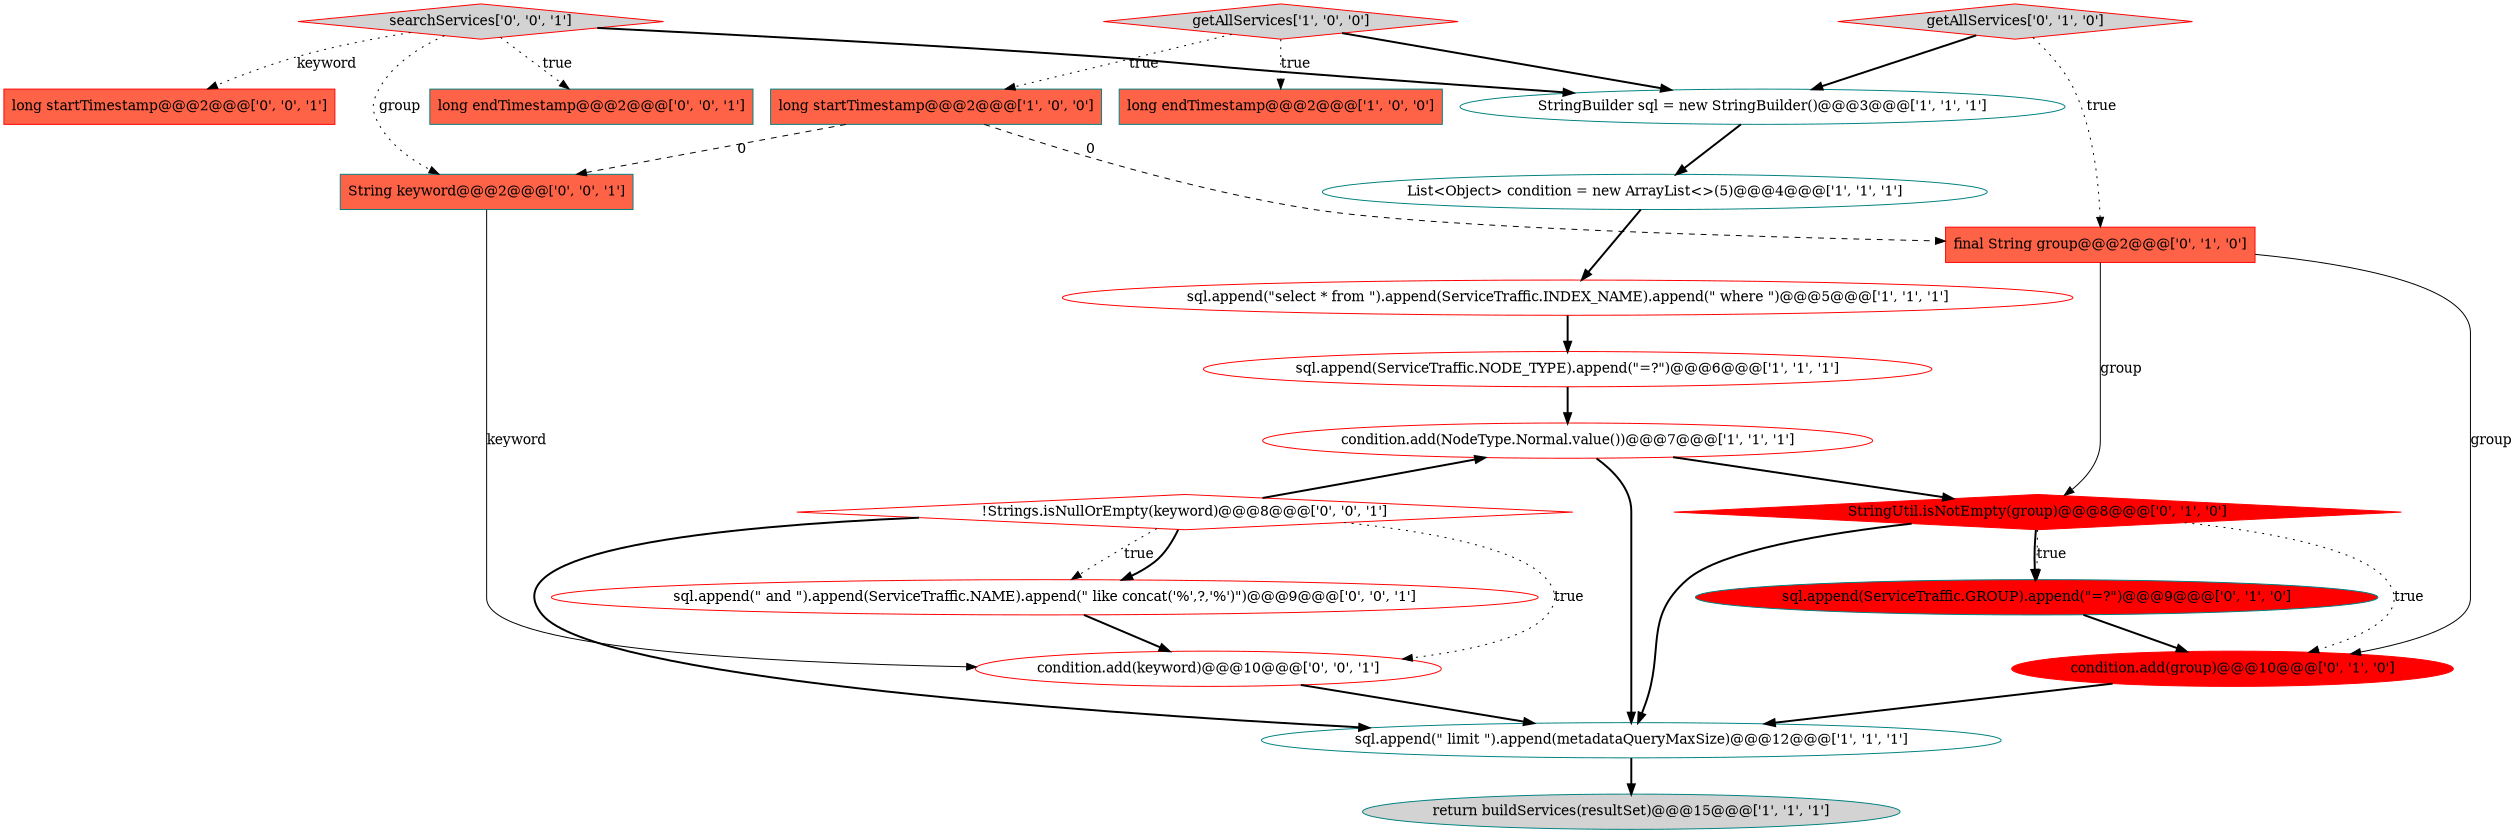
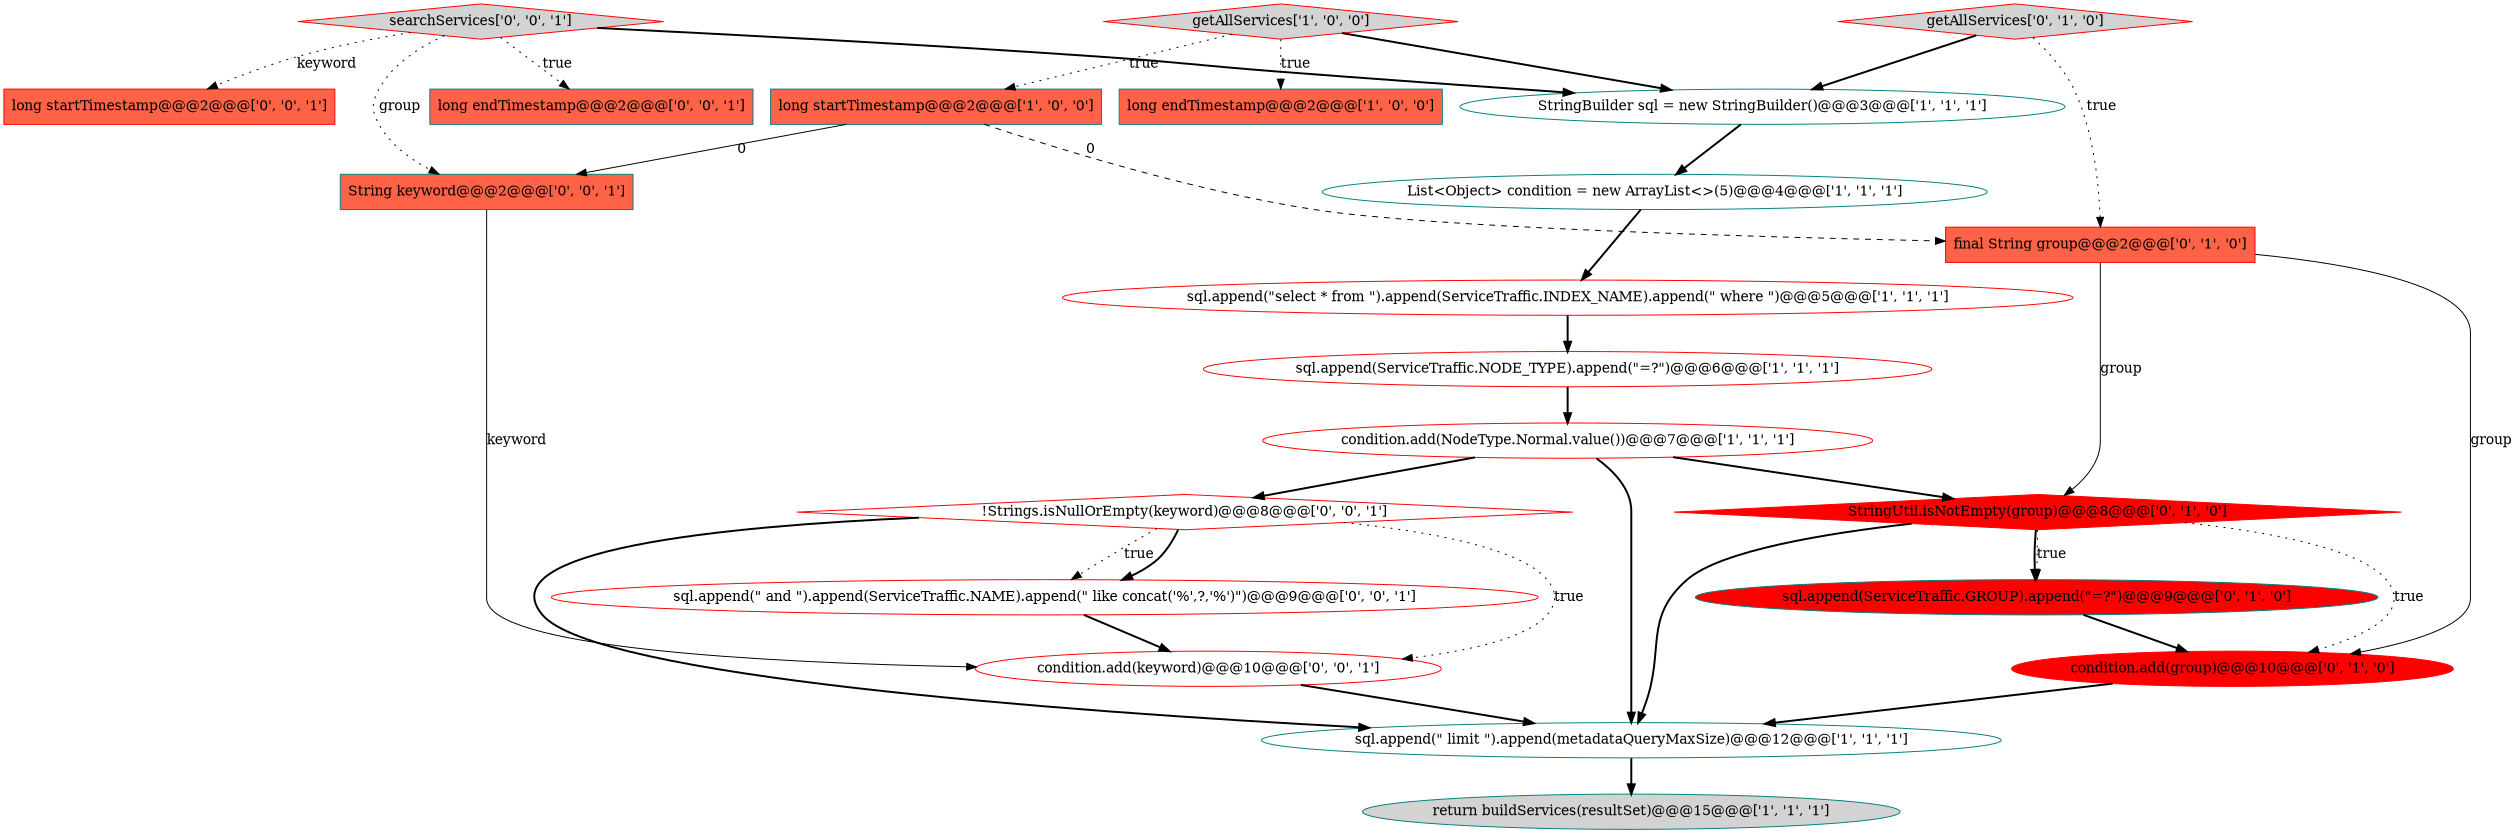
edge "long startTimestamp@@@2@@@['1', '0', '0']" -> "String keyword@@@2@@@['0', '0', '1']": style dashed -> solid
edge "!Strings.isNullOrEmpty(keyword)@@@8@@@['0', '0', '1']" -> "condition.add(NodeType.Normal.value())@@@7@@@['1', '1', '1']": reversed
